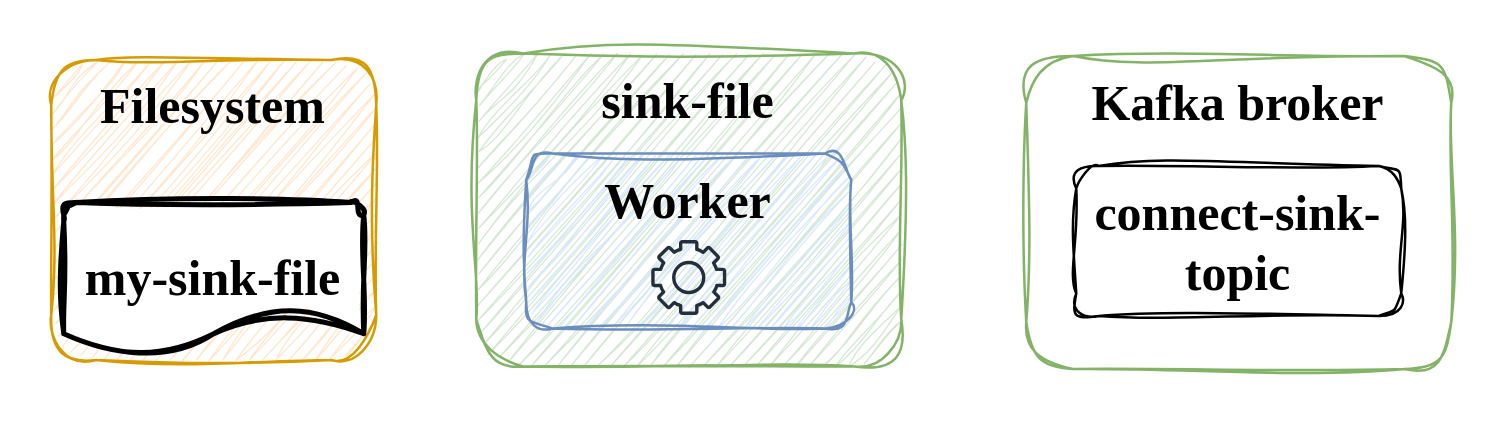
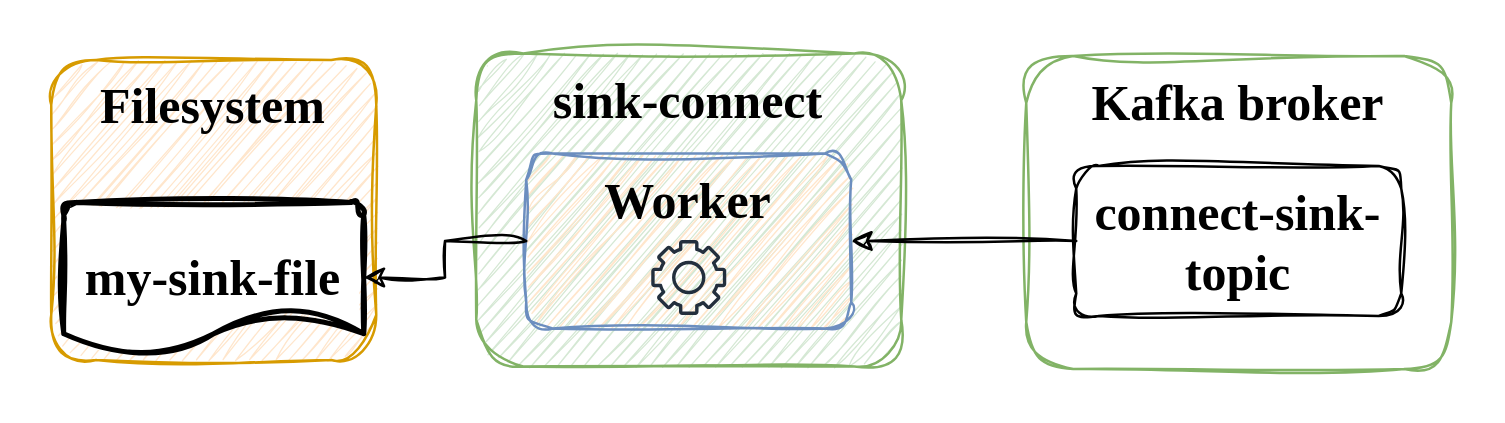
node "sink-file": label "sink-file" -> "sink-connect"
node "Worker": fillcolor #dae8fc -> #ffe6cc
edge "connect-sink-topic" -> "Worker": added
edge "Worker" -> "my-sink-file": added
